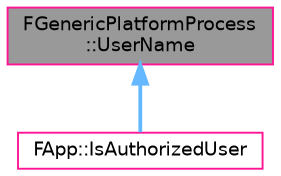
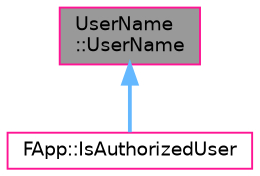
node "FGenericPlatformProcess ::UserName": label "FGenericPlatformProcess ::UserName" -> "UserName ::UserName"
